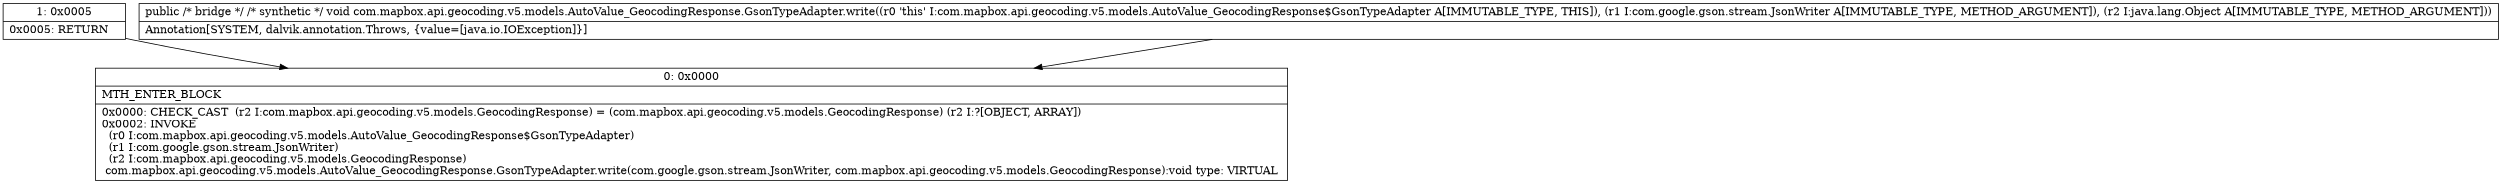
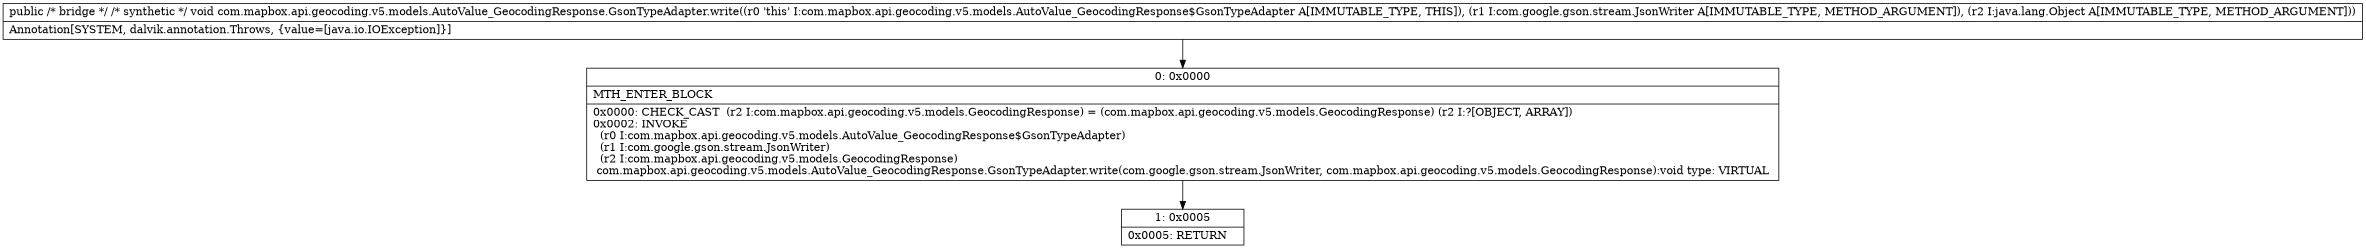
edge "1: 0x0005" -> "0: 0x0000": reversed
